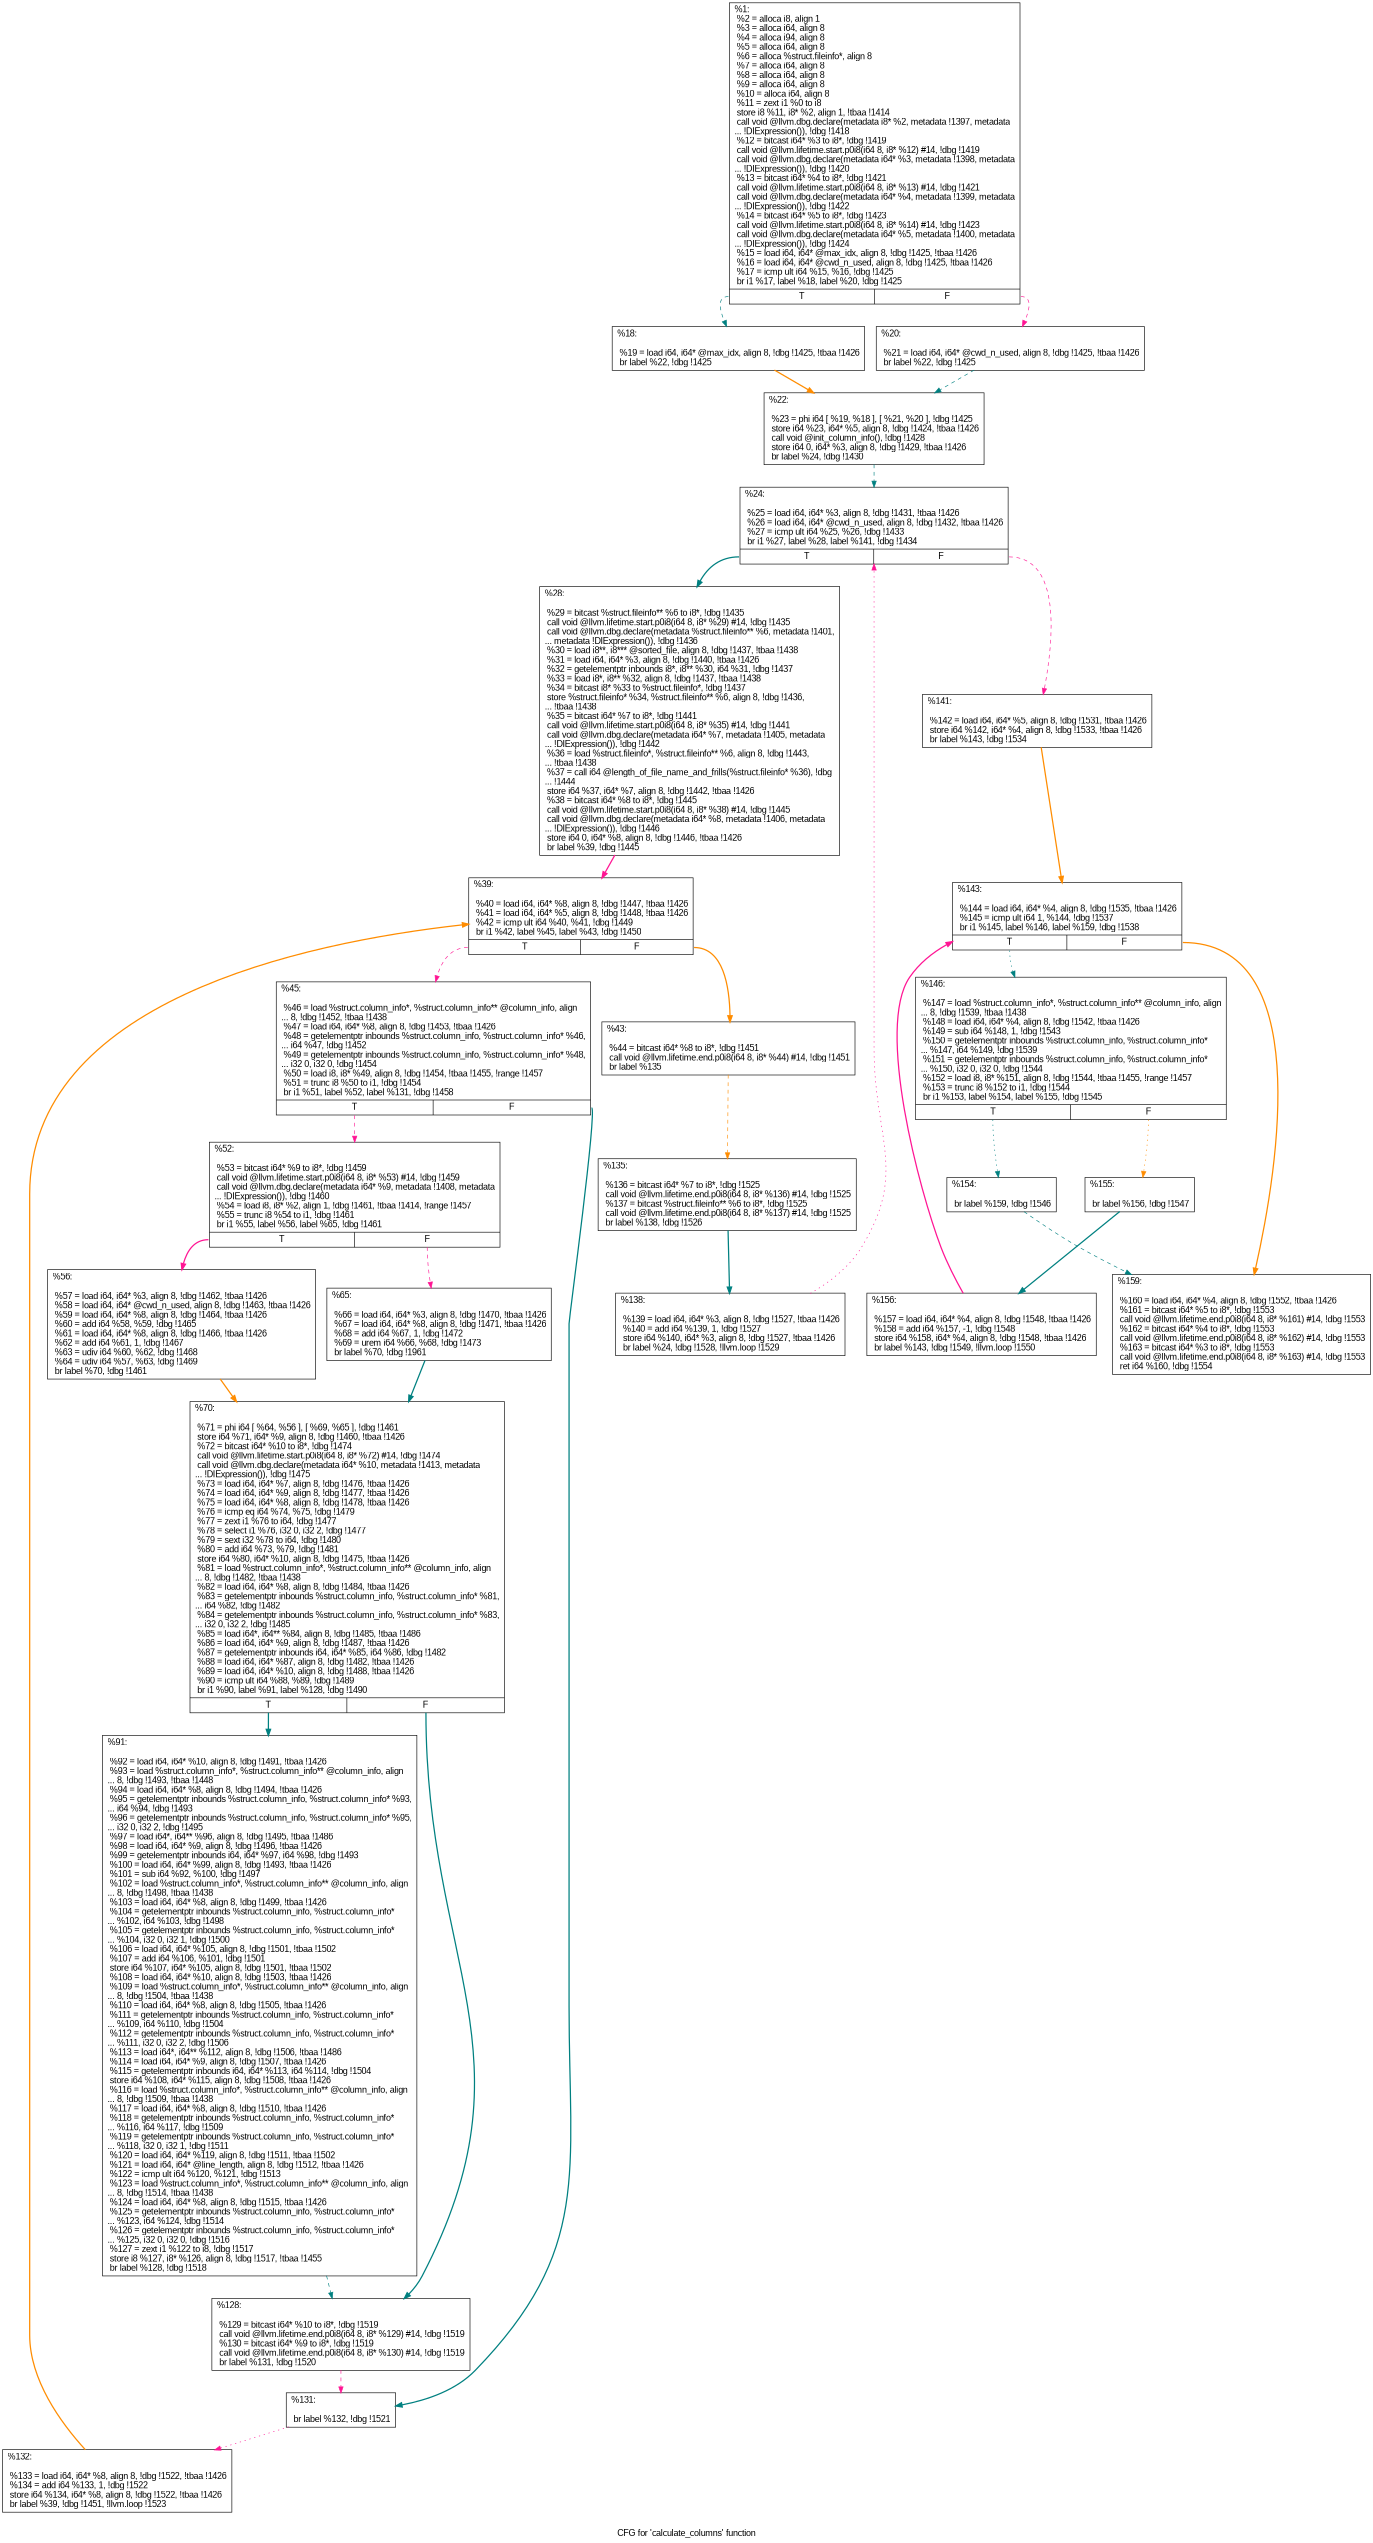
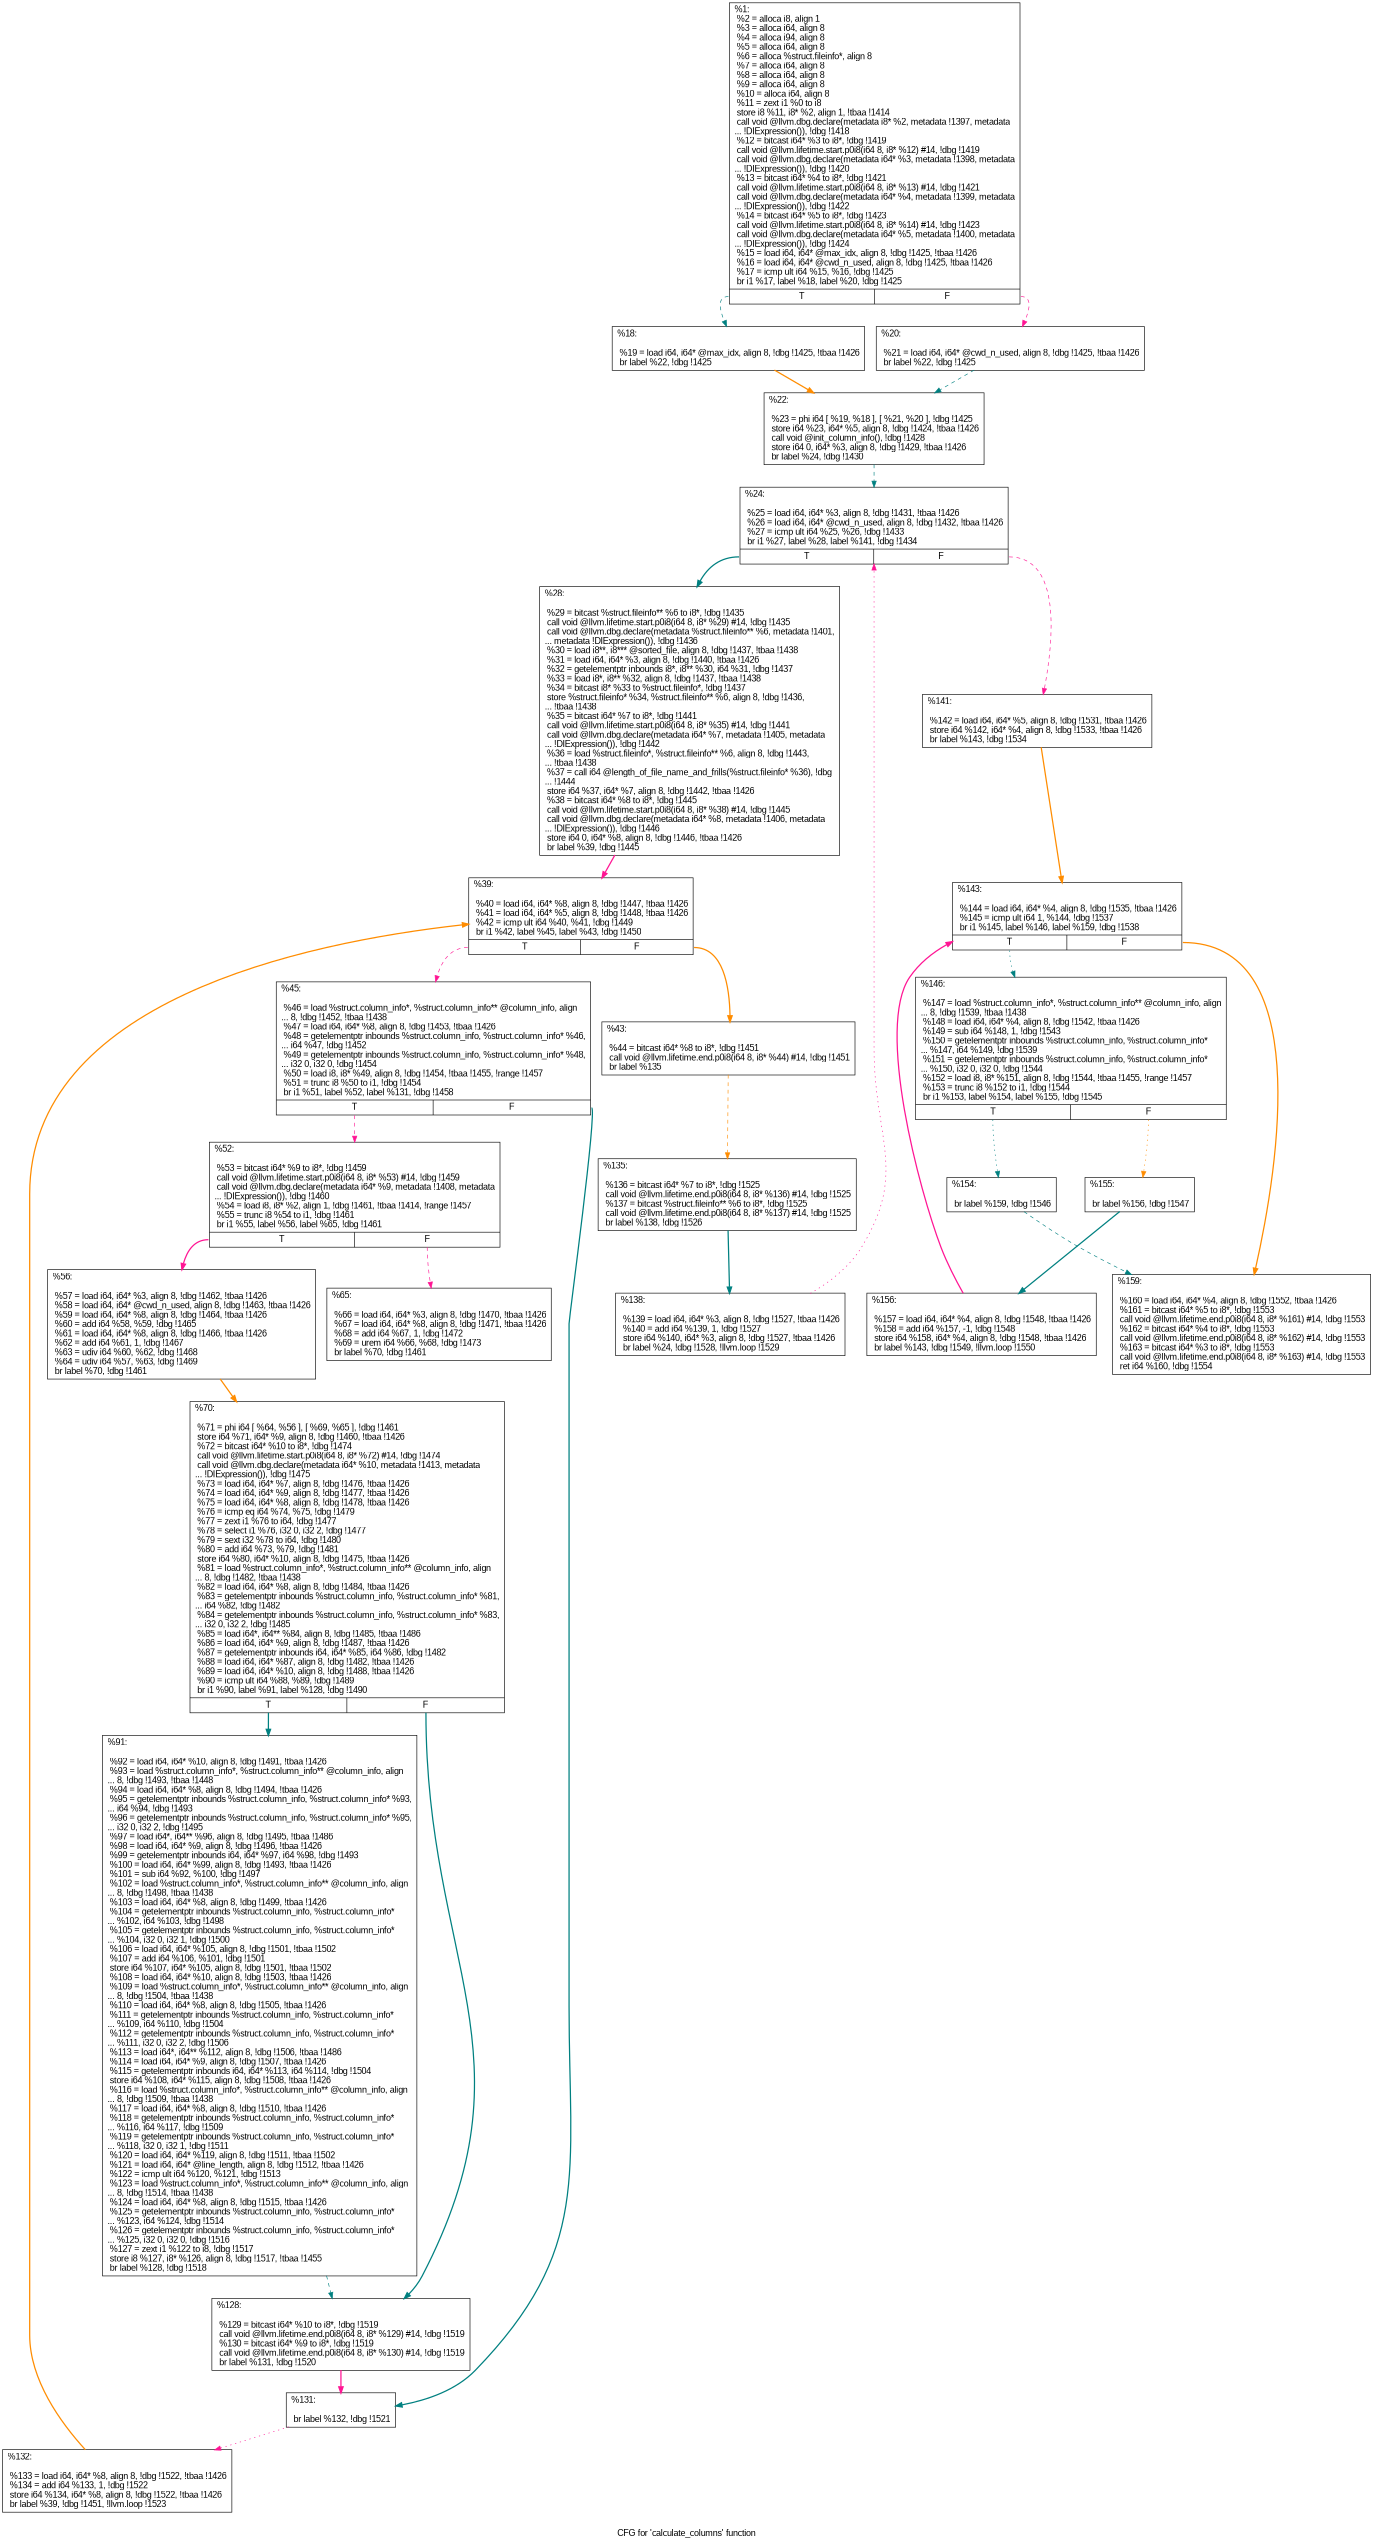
node "%65:": text "br label %70, !dbg !1961" -> "br label %70, !dbg !1461"
edge "%65:" -> "%70:": removed
edge "%128:" -> "%131:": style dashed -> bold
